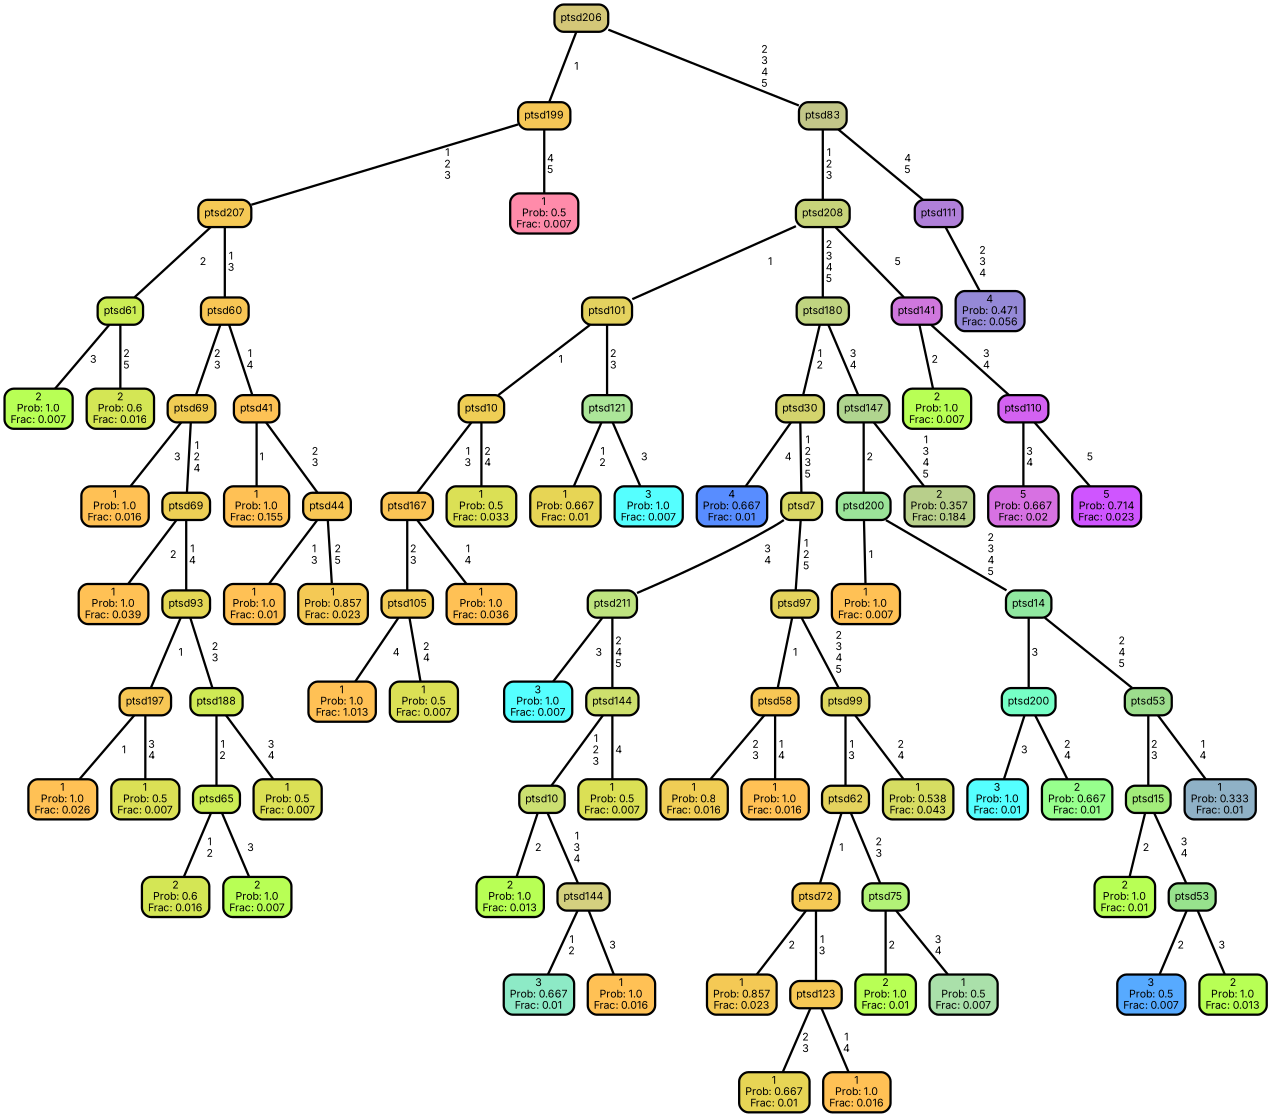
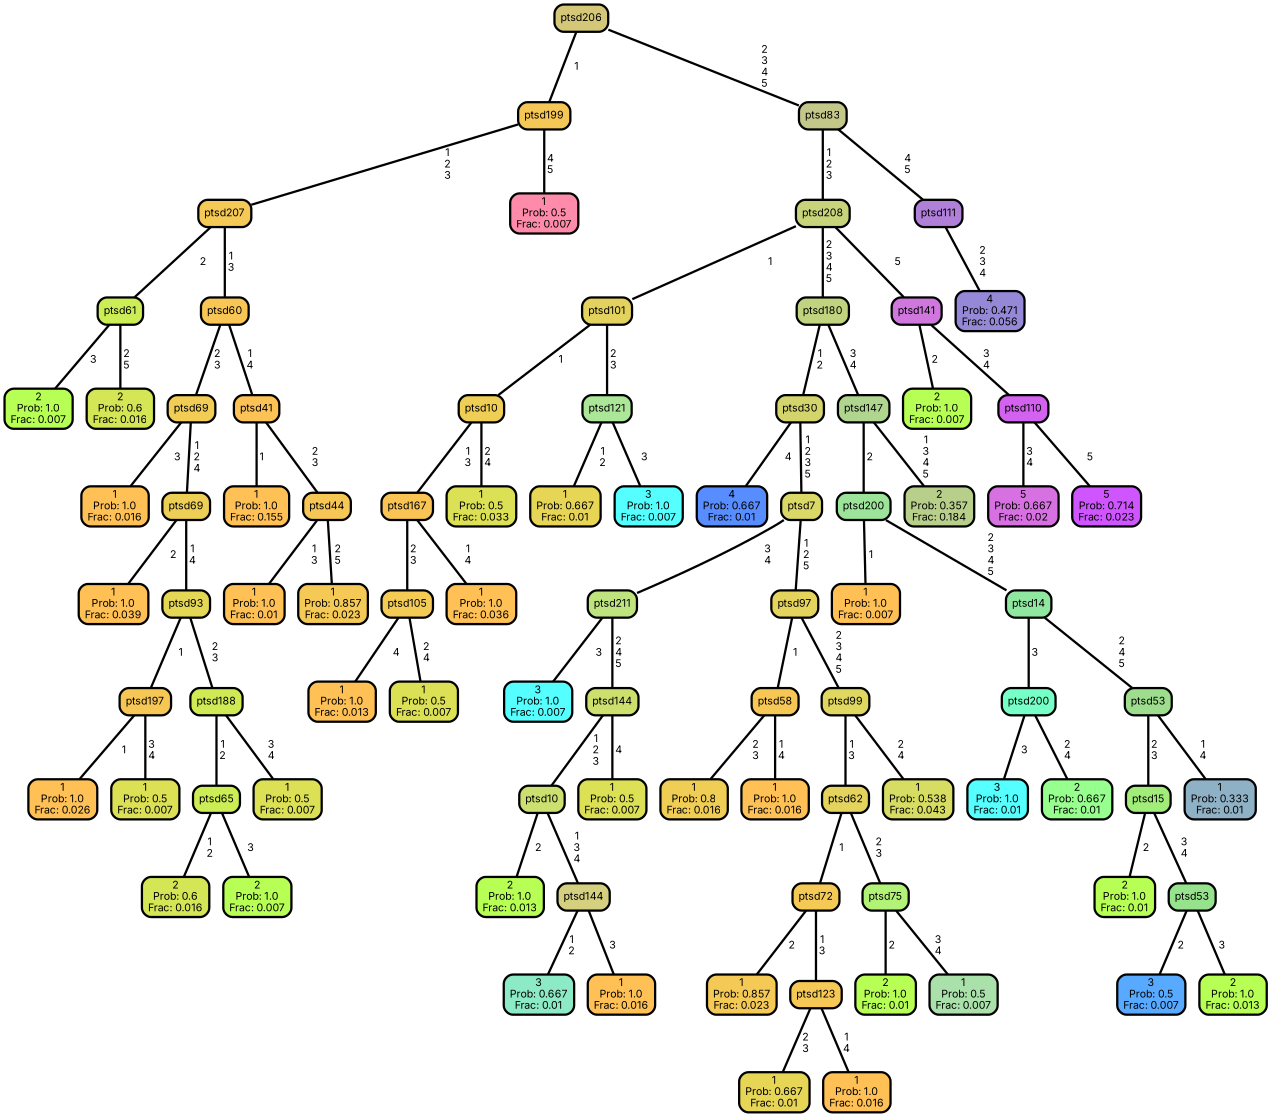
node "1 Prob: 1.0 Frac: 1.013": label "1 Prob: 1.0 Frac: 1.013" -> "1 Prob: 1.0 Frac: 0.013"
